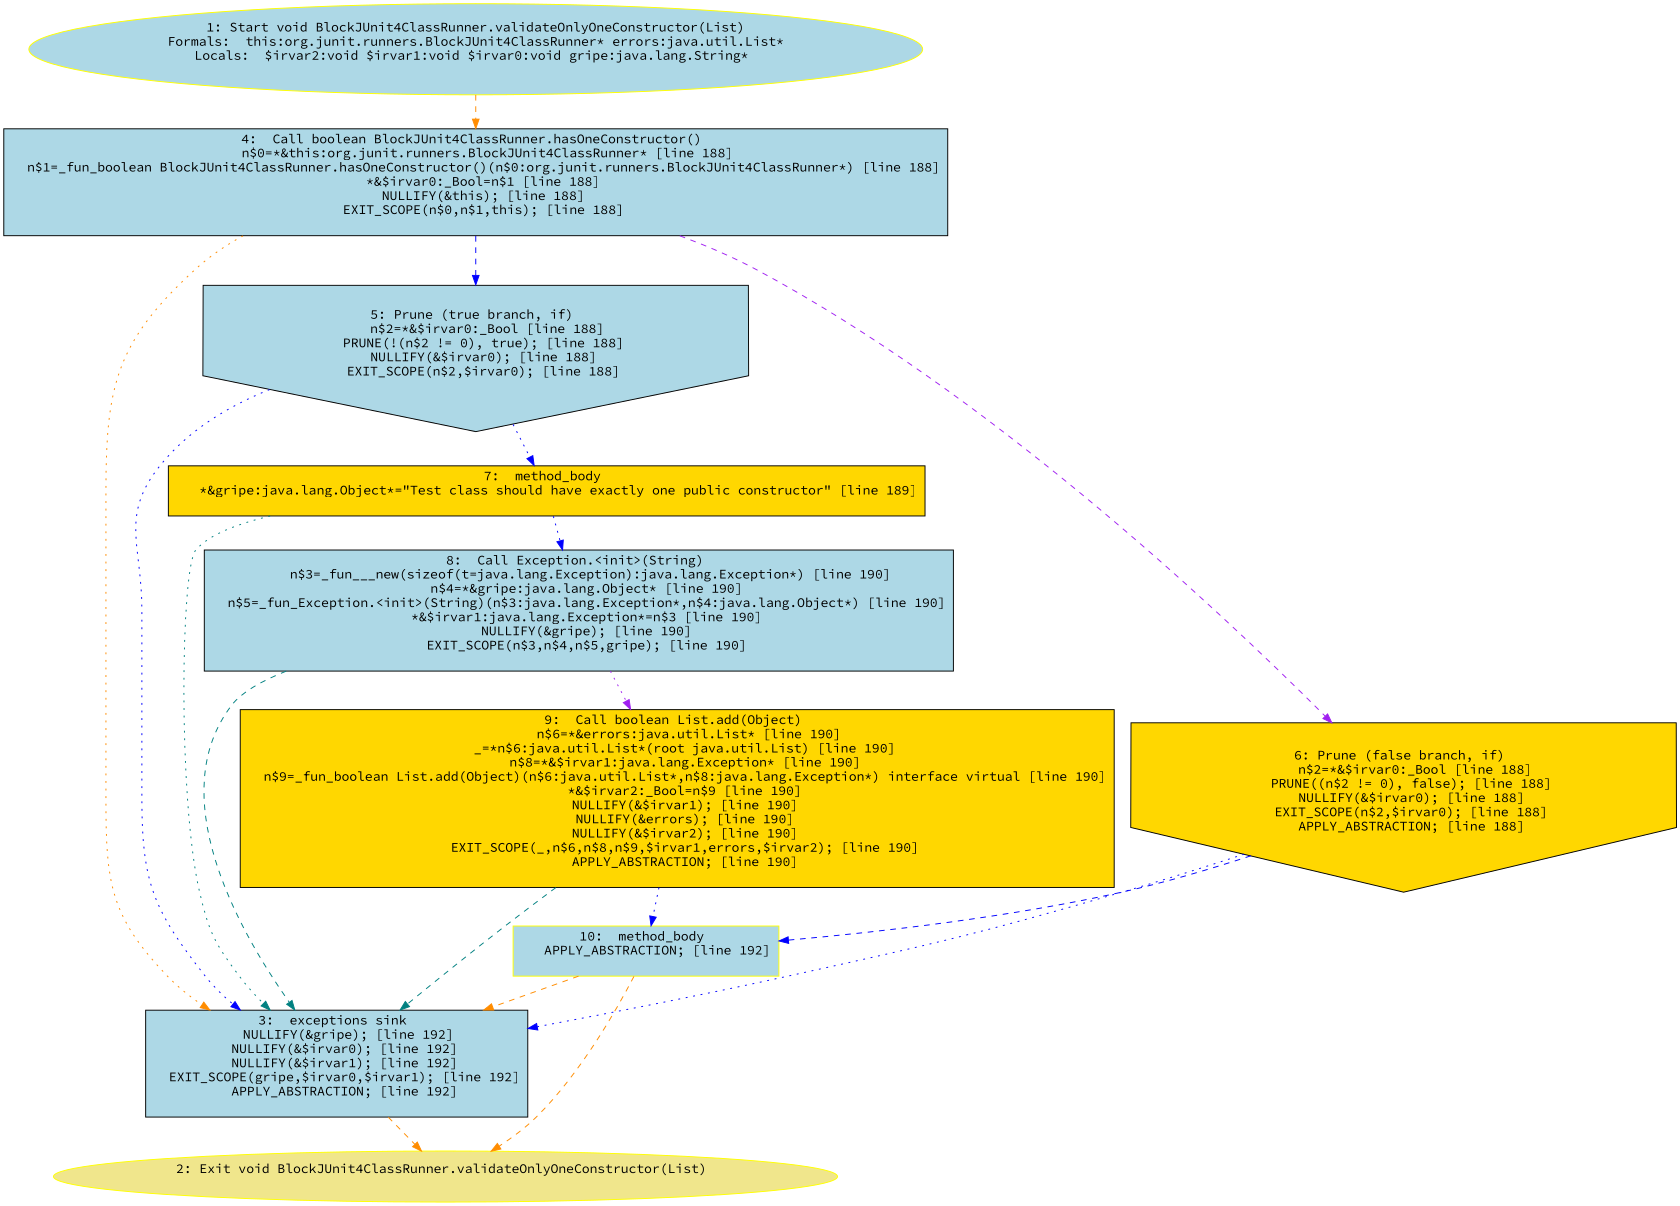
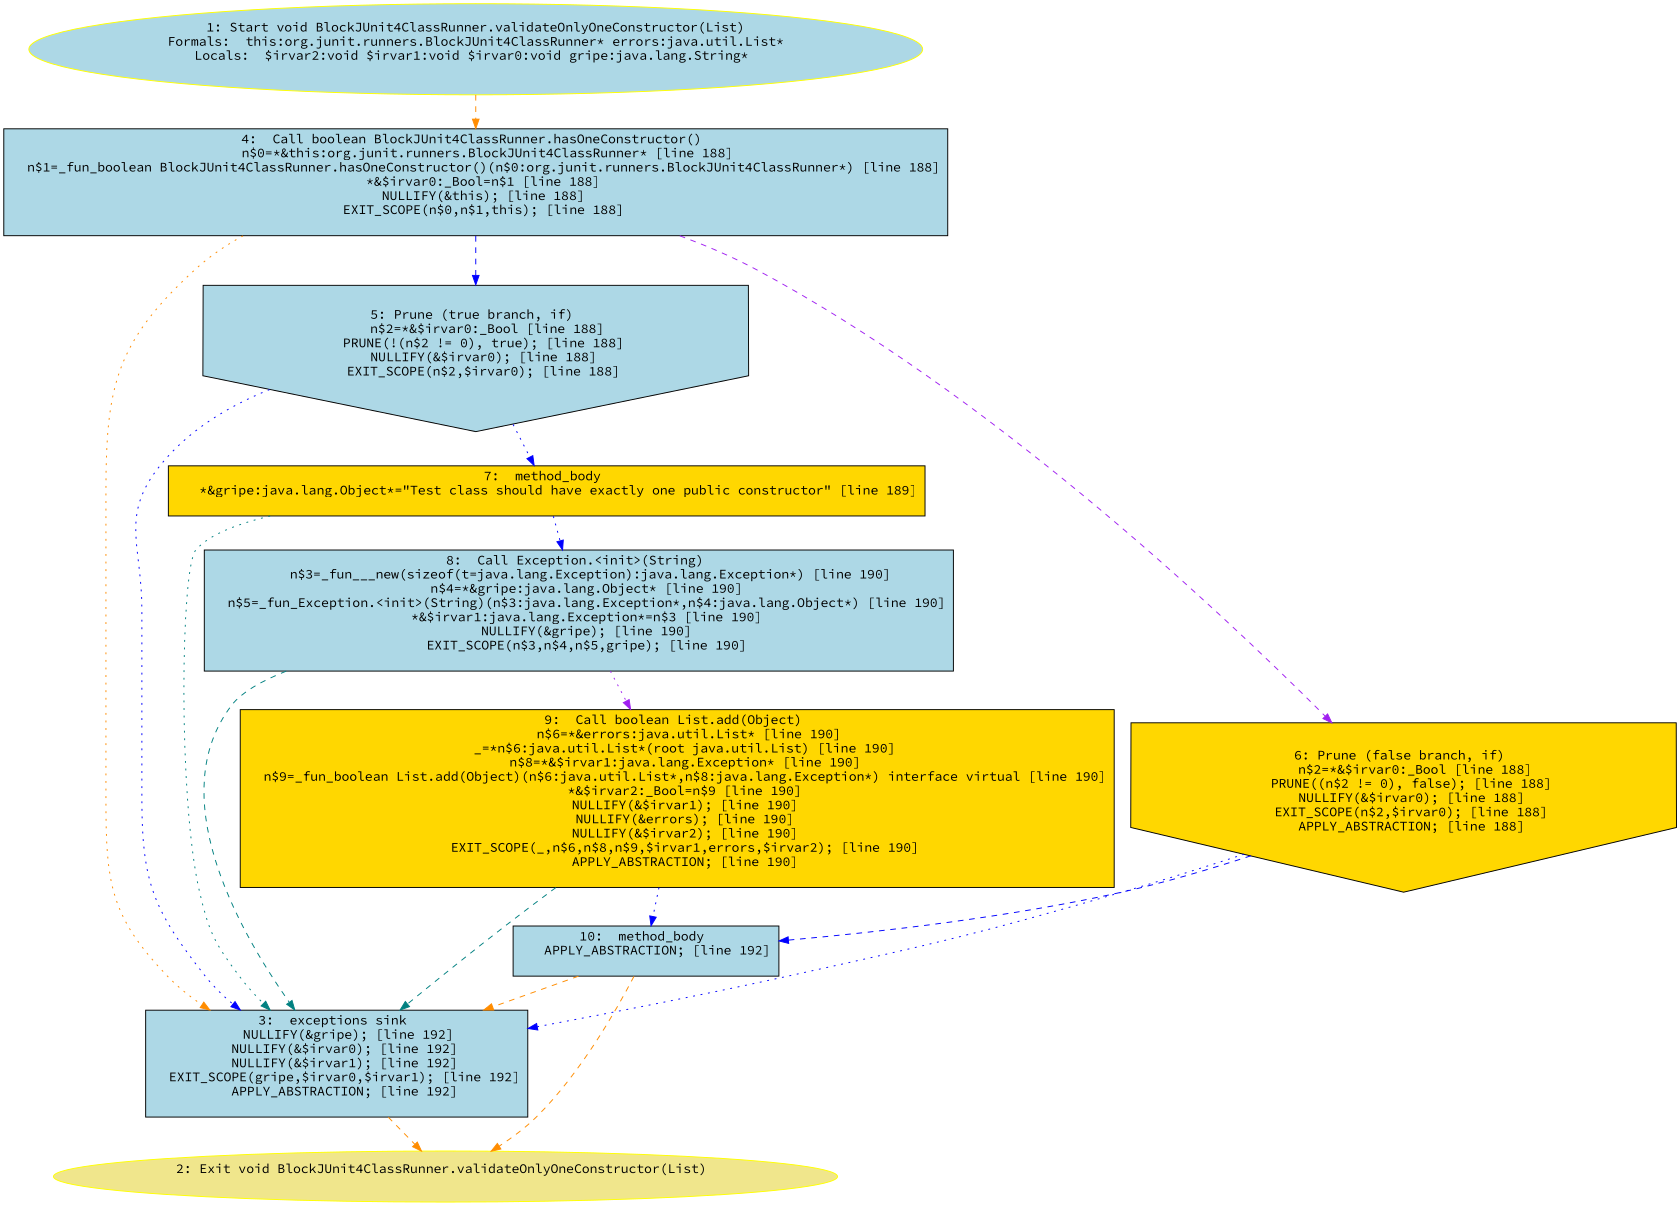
node "10:  method_body APPLY_ABSTRACTION; [line 192]": color yellow -> black
